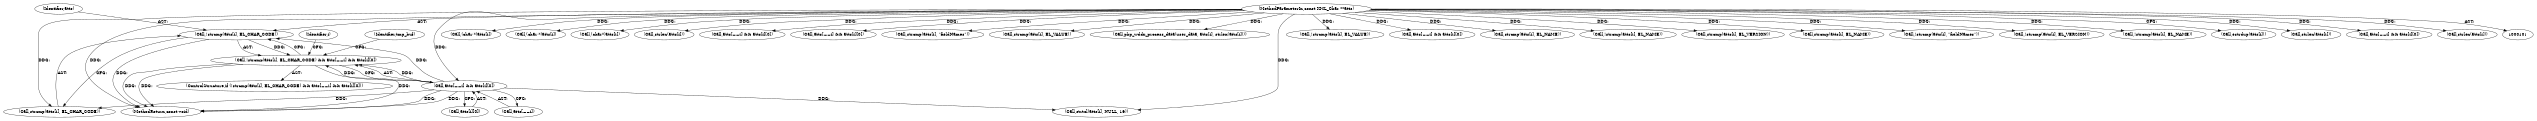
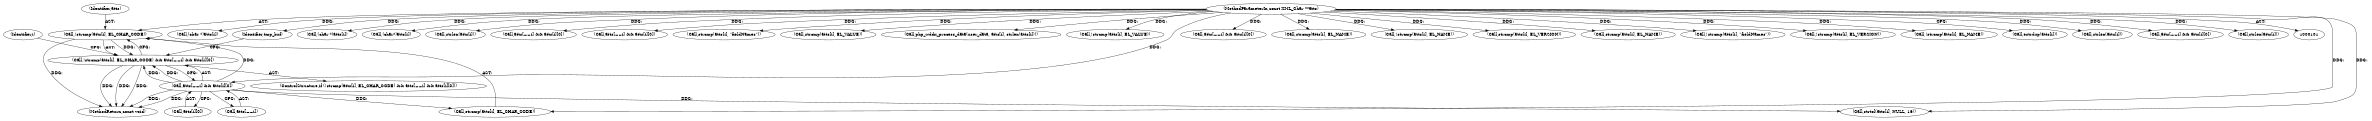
edge "(MethodParameterIn,const XML_Char **atts)" -> "(MethodReturn,const void)": now "(MethodParameterIn,const XML_Char **atts)" -> "(Identifier,tmp_buf)"
edge "(Call,!strcmp(atts[i], EL_CHAR_CODE))" -> "(Call,strcmp(atts[i], EL_CHAR_CODE))": removed, label "CFG:"
